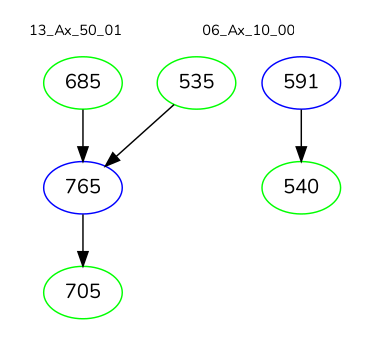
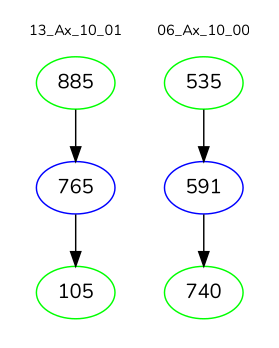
cluster "13_Ax_50_01": label "13_Ax_50_01" -> "13_Ax_10_01"
node "685": label "685" -> "885"
edge "535" -> "765": now "535" -> "591"
node "540": label "540" -> "740"
node "705": label "705" -> "105"
